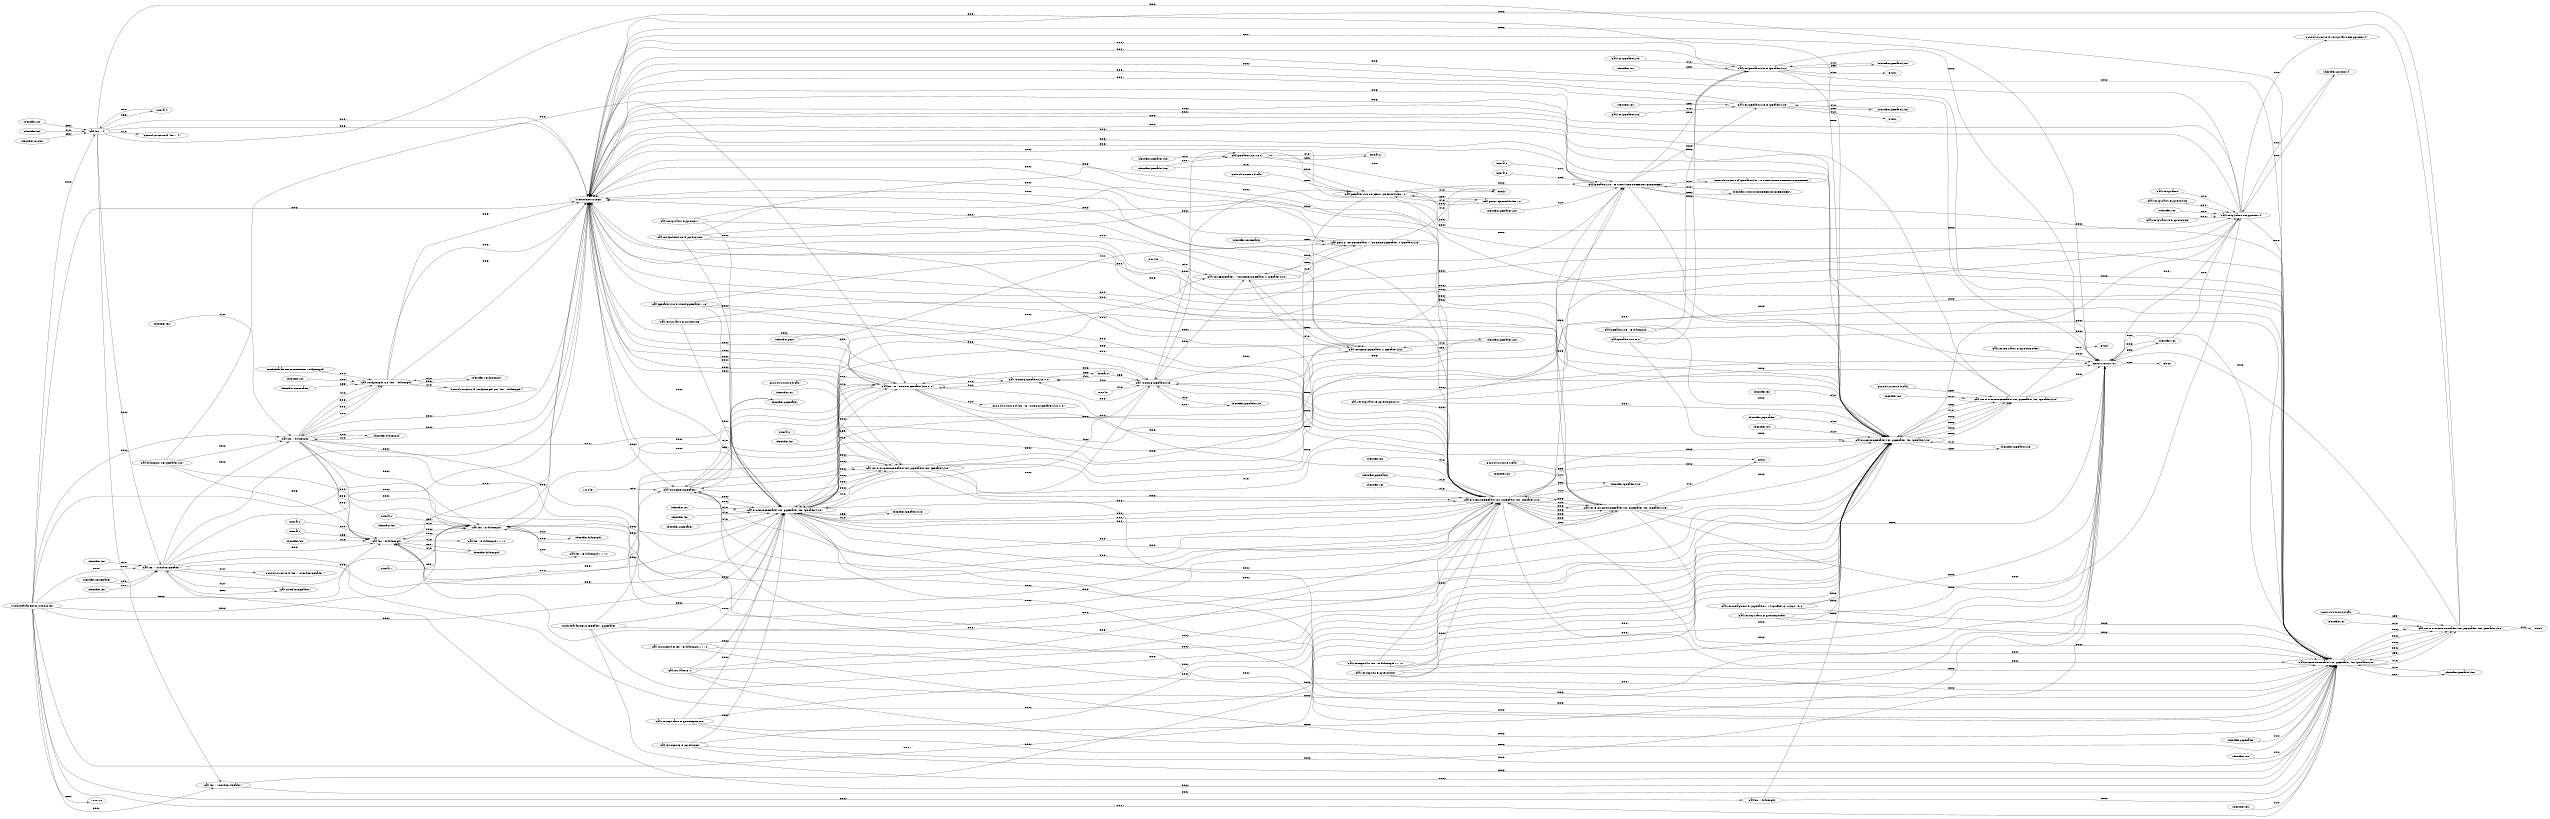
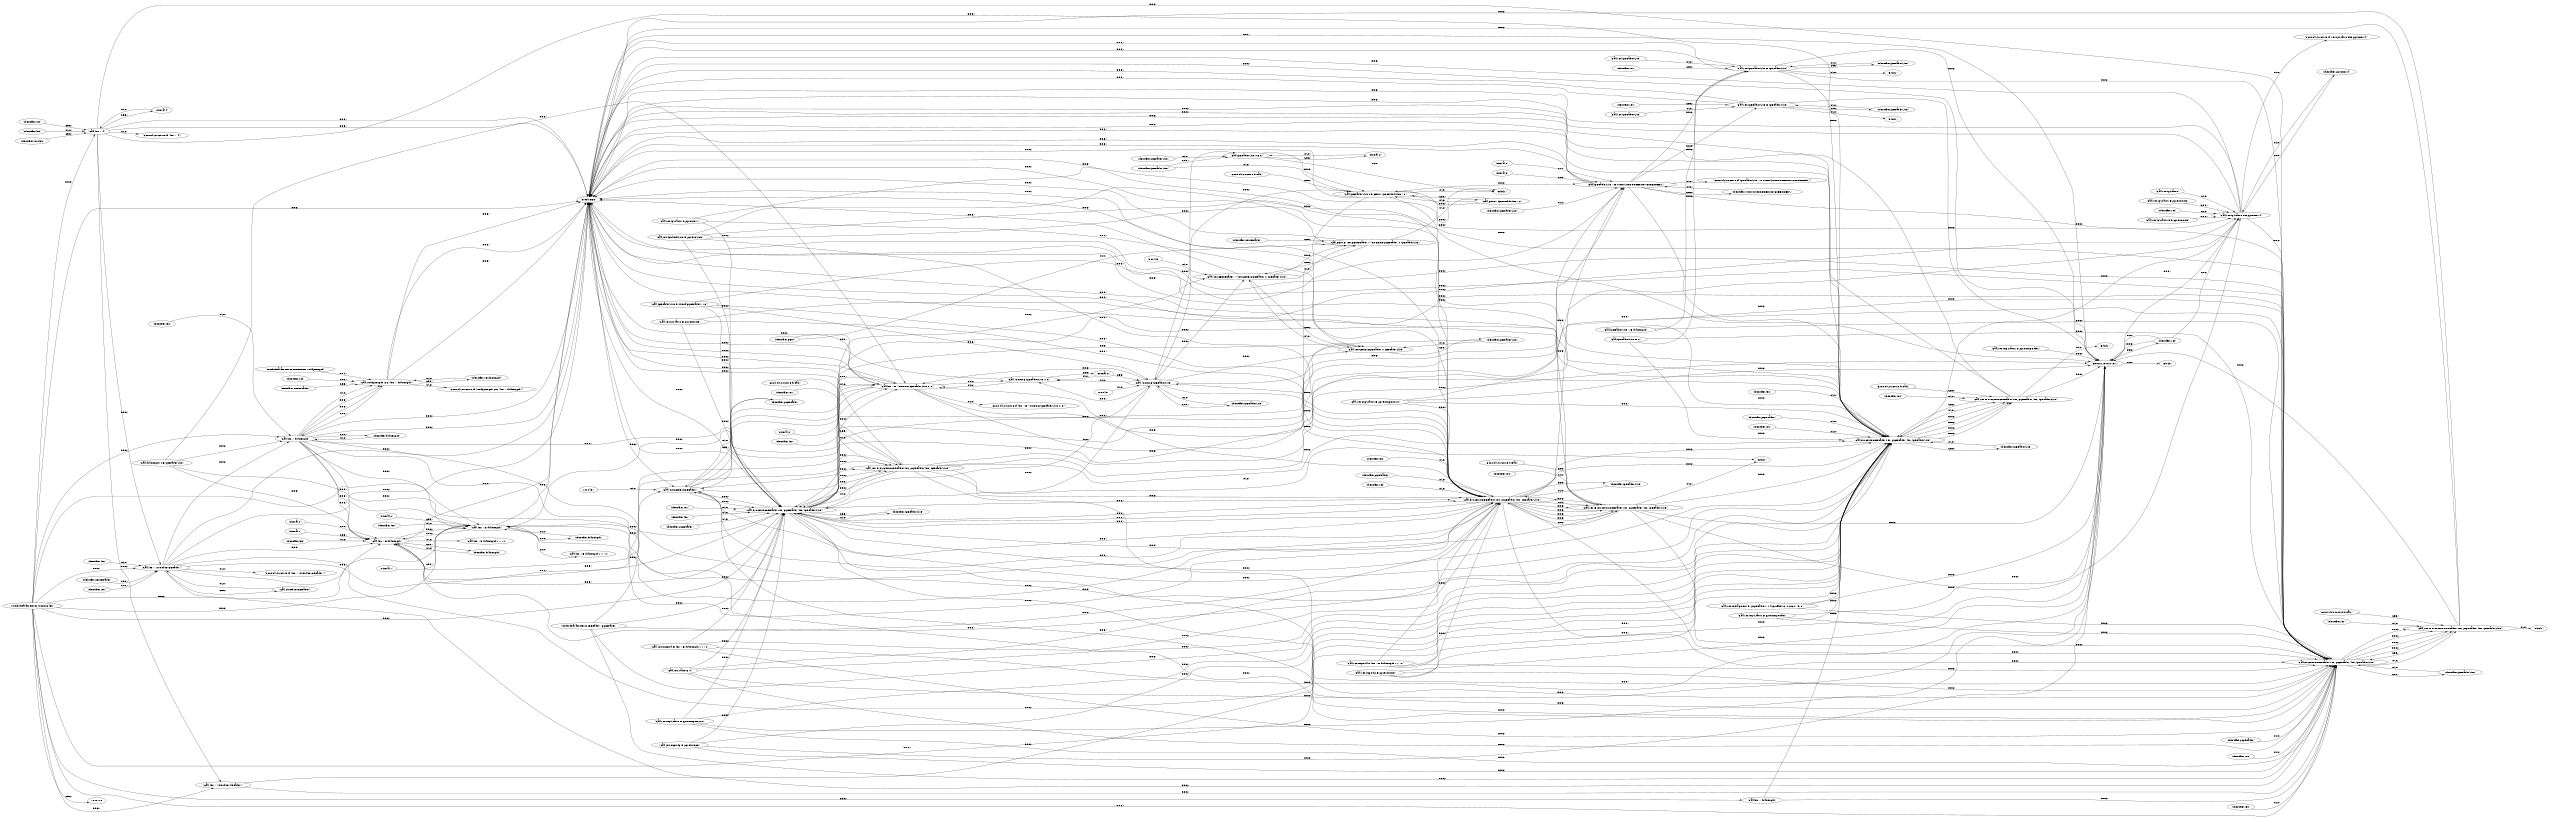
node "(MethodReturn,RET)": label "(MethodReturn,RET)" -> "(Block,RET)"
edge "(Call,verifyLength && (len < fullLength))" -> "(Identifier,verifyLength)": label "DDG: " -> "CFG: "
